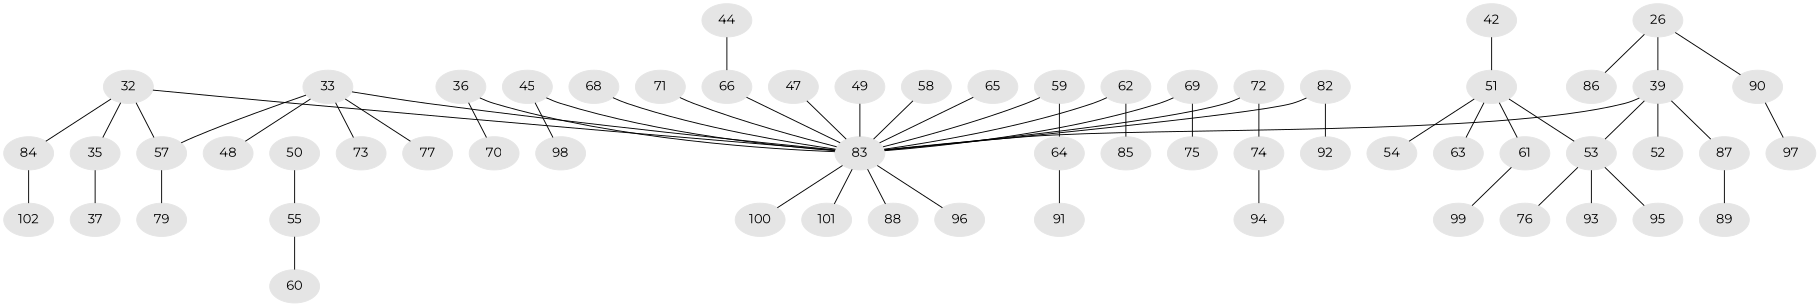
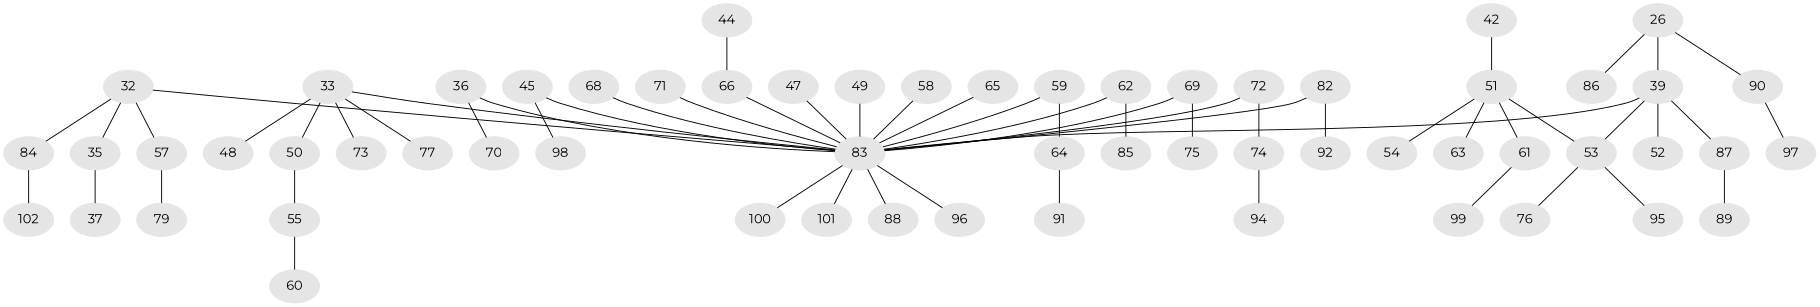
edge "33" -- "57": now "33" -- "50"
node "93": removed
